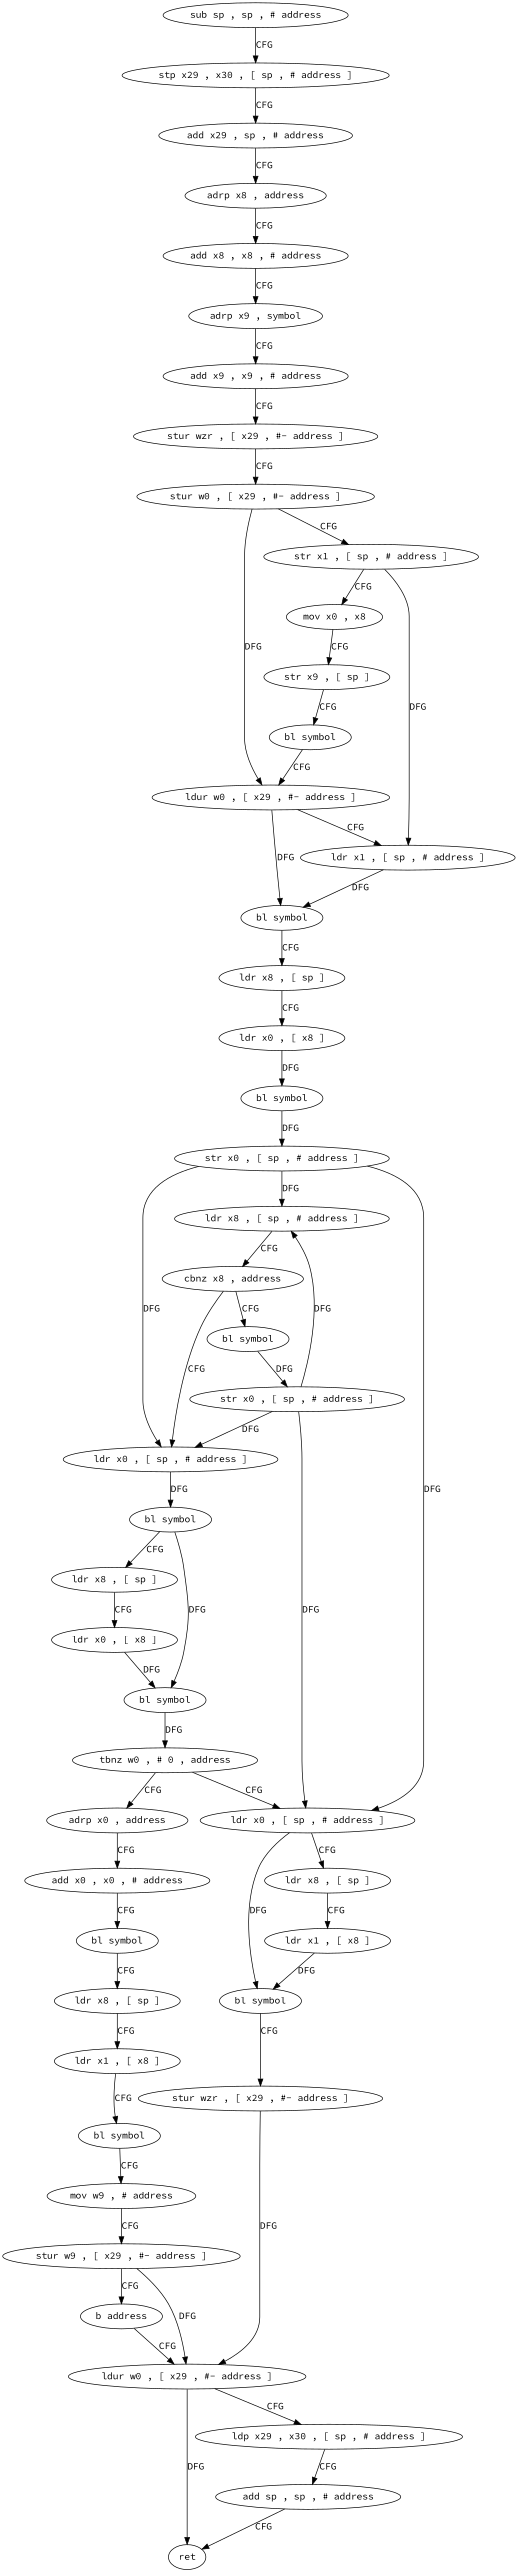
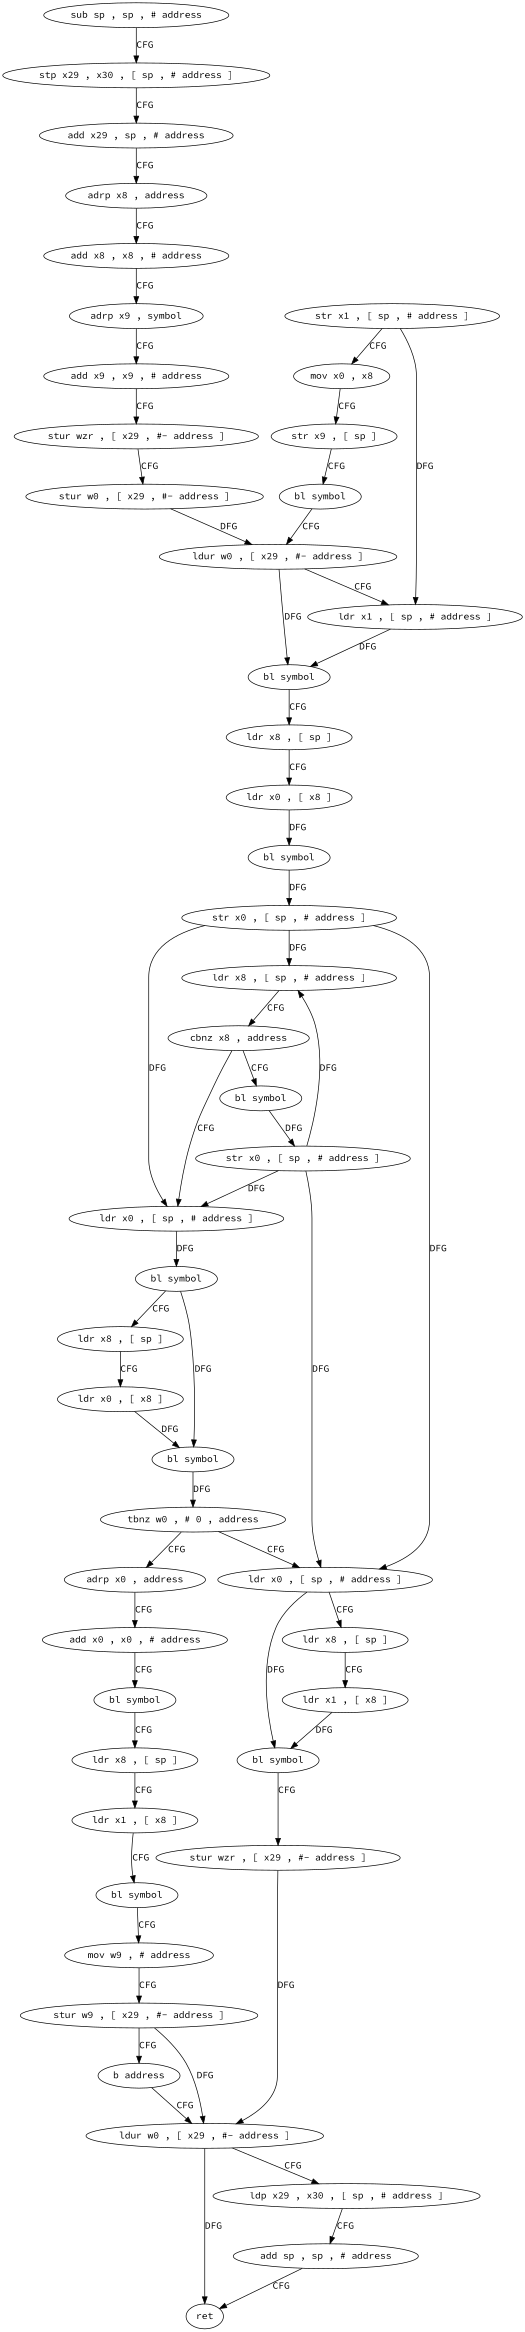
edge "stur w0 , [ x29 , #- address ]" -> "str x1 , [ sp , # address ]": removed, label "CFG"
